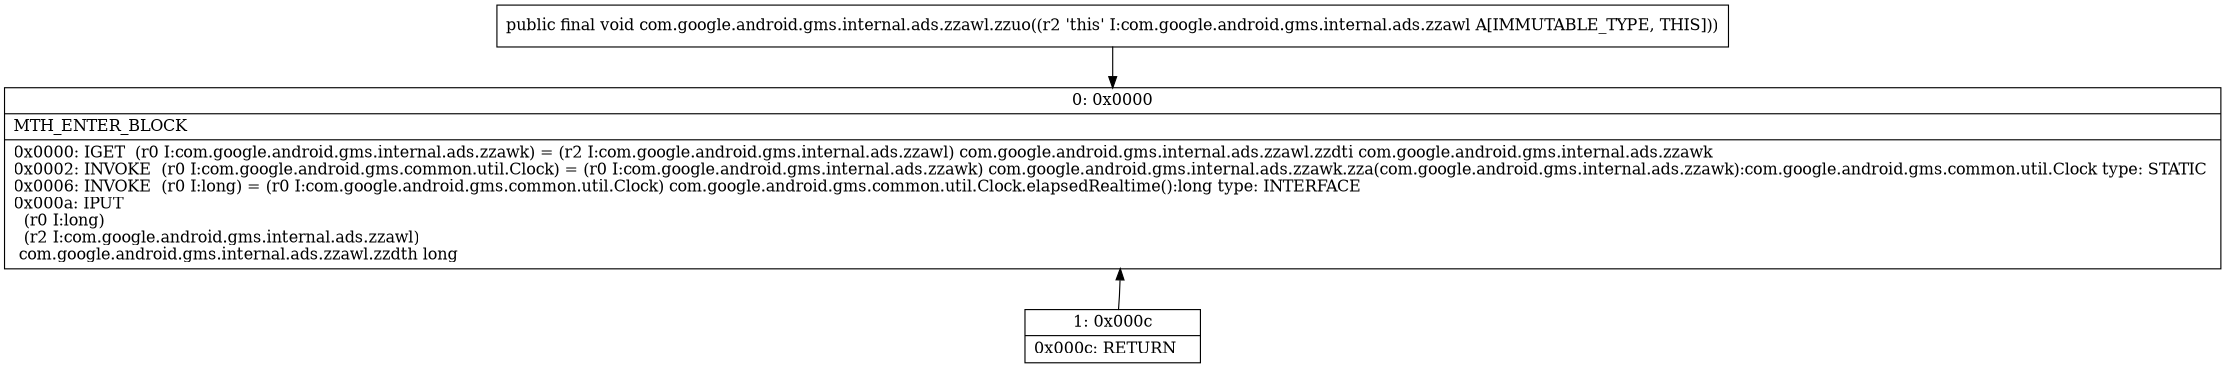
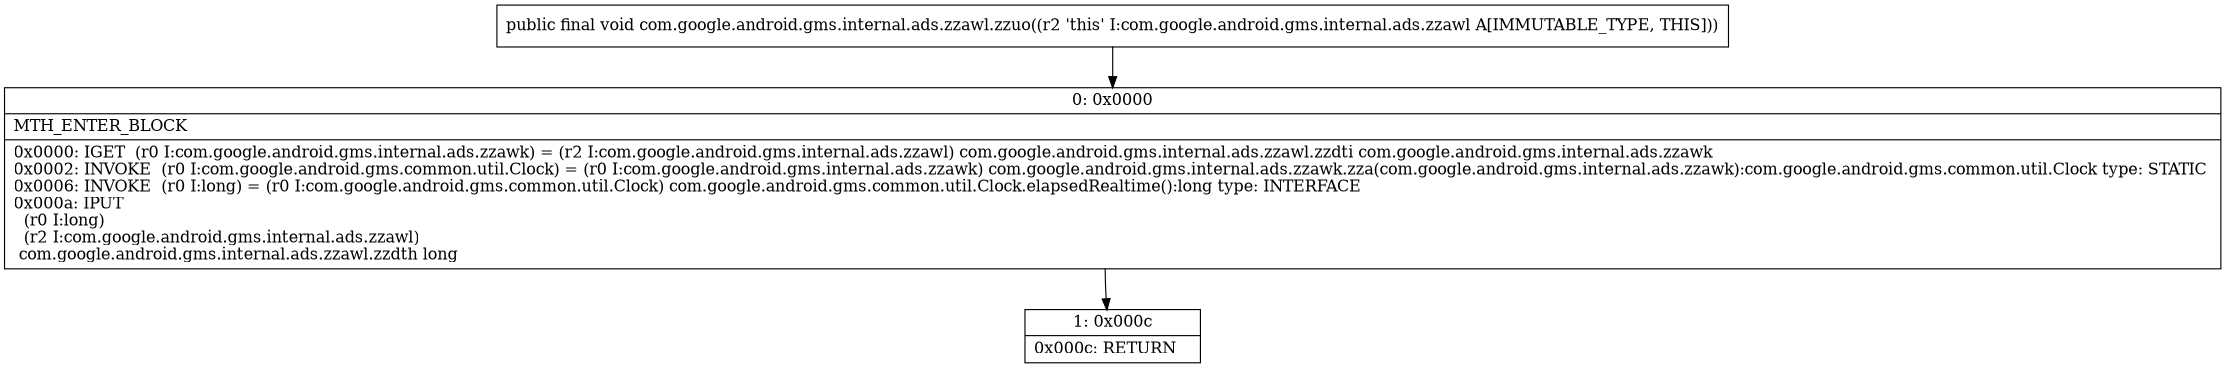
edge "1: 0x000c" -> "0: 0x0000": reversed
